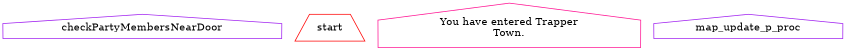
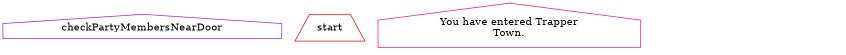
node "map_update_p_proc": removed
